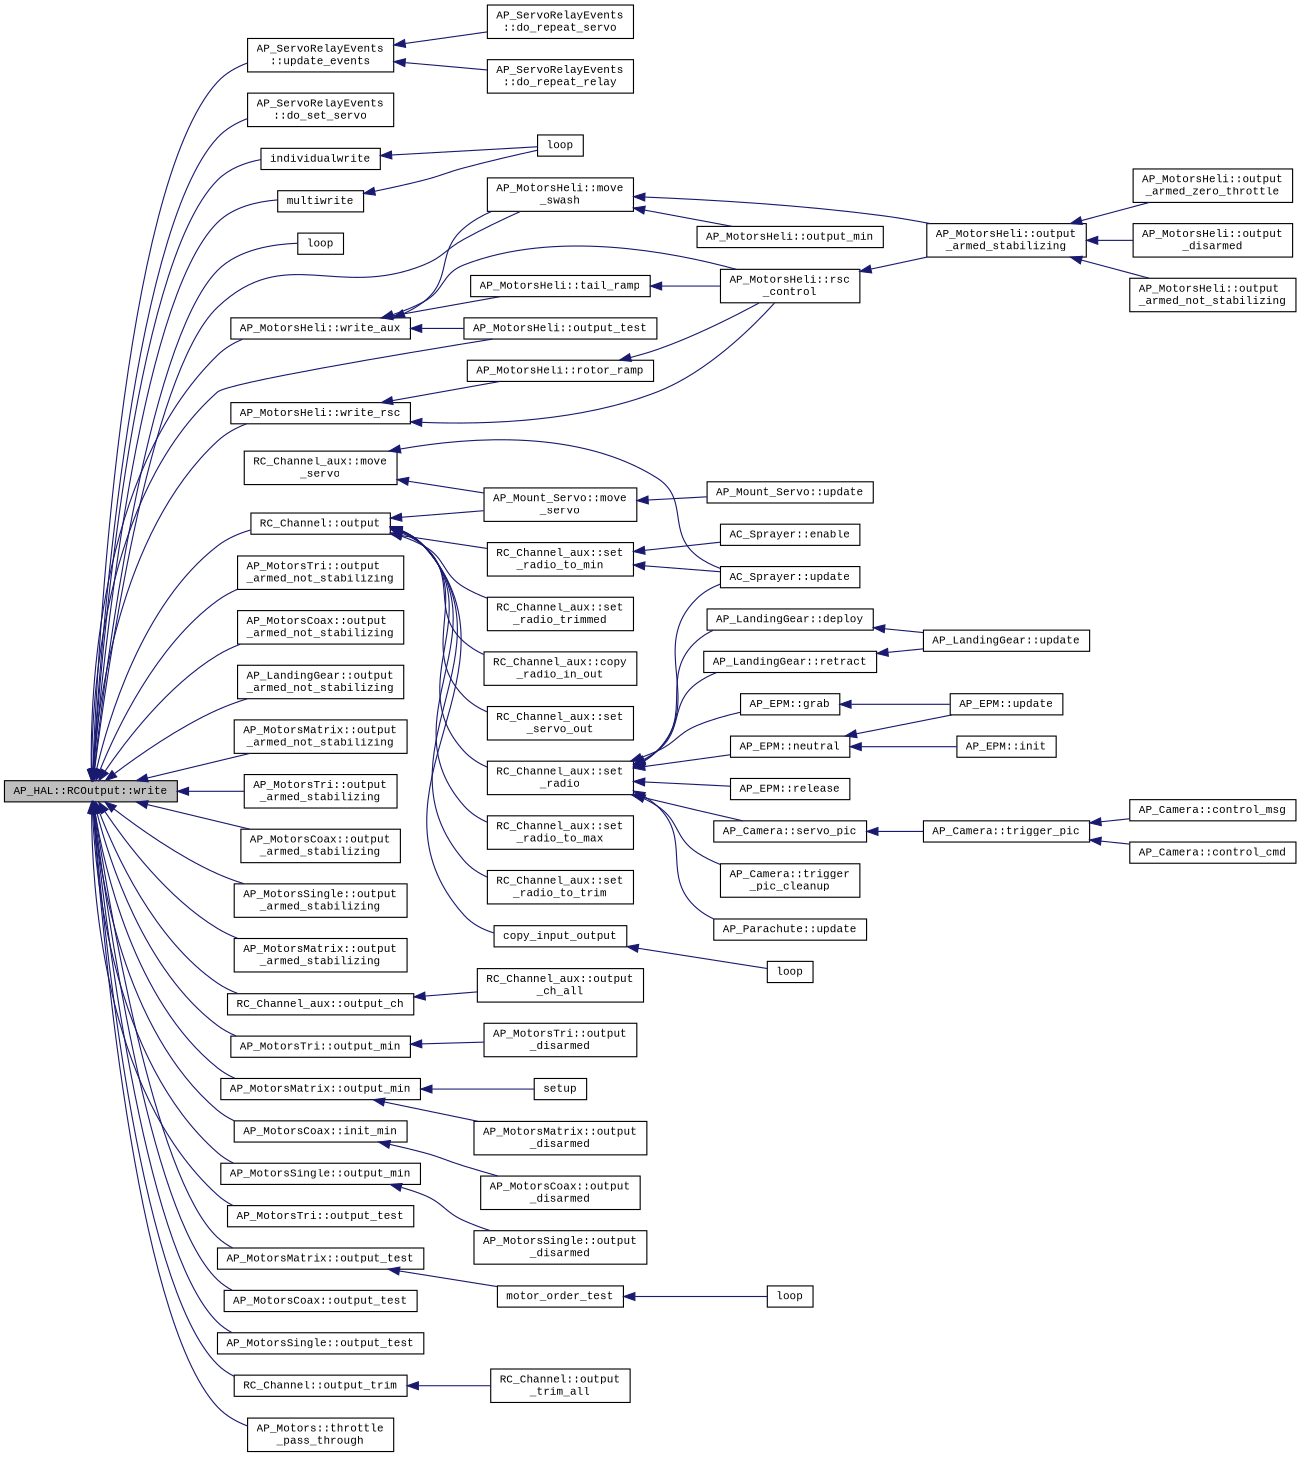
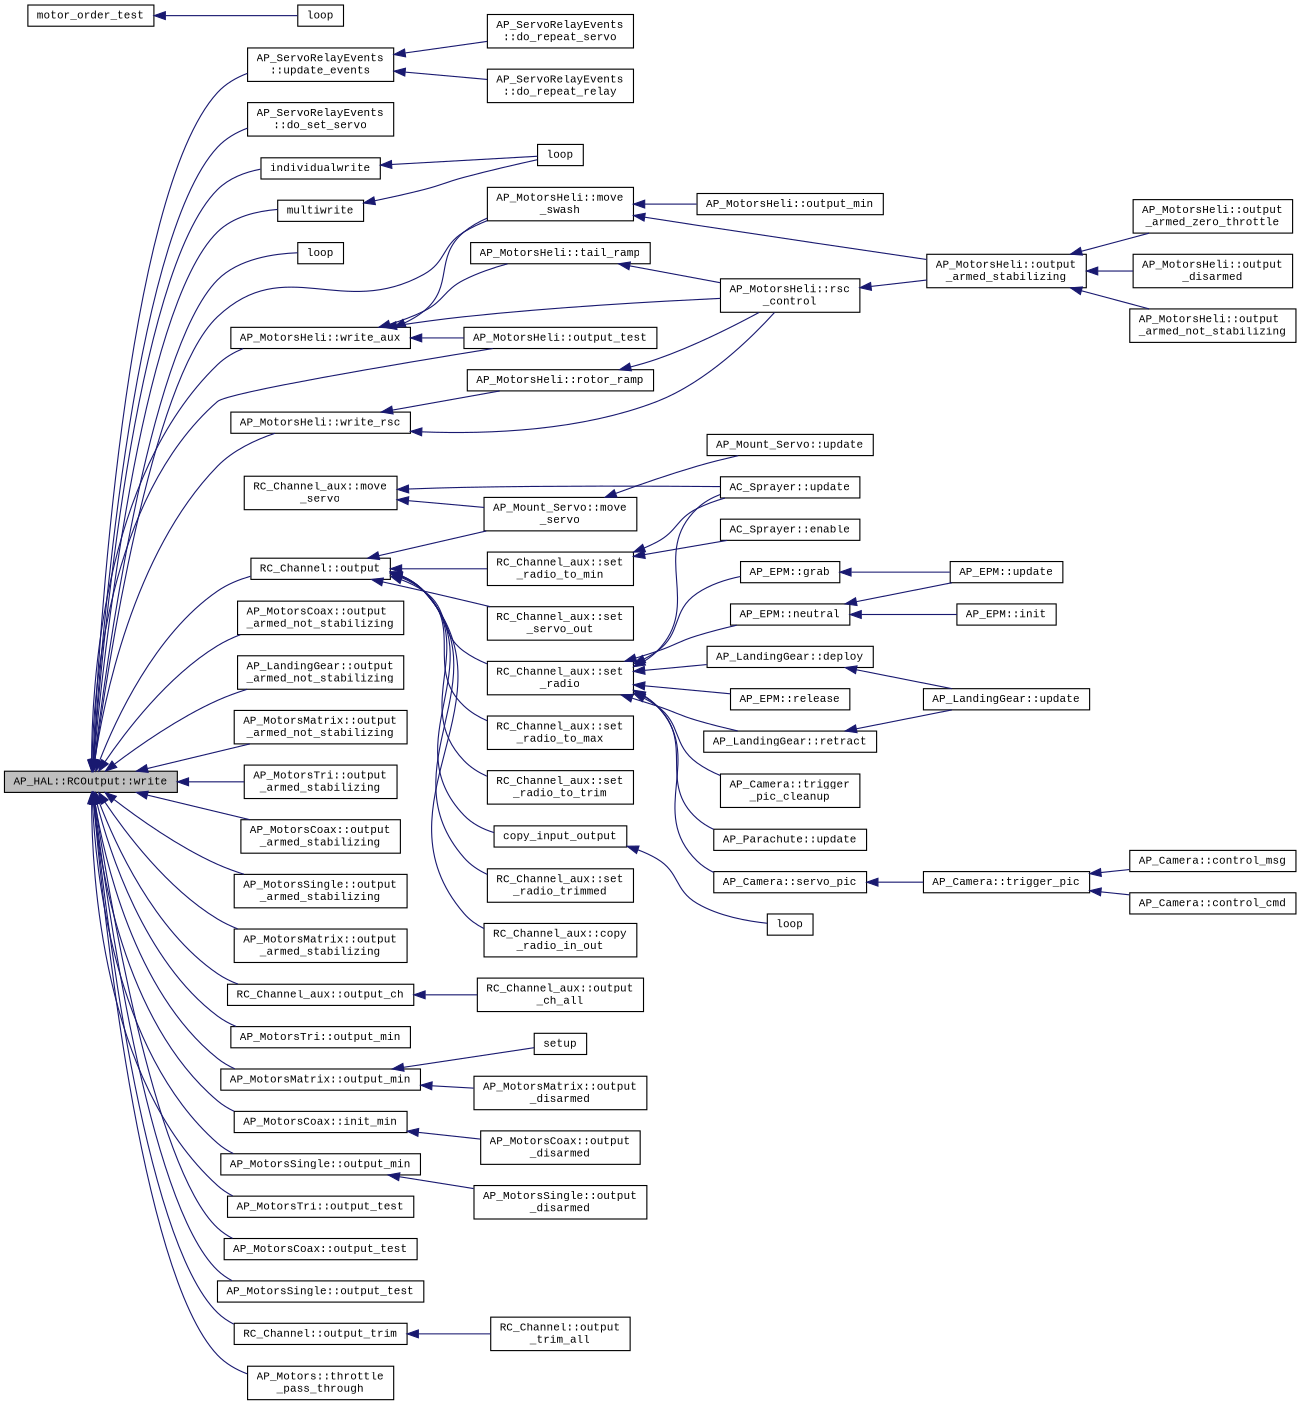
node "AP_MotorsTri::output _armed_not_stabilizing": removed
node "AP_MotorsTri::output _disarmed": removed
node "AP_MotorsMatrix::output_test": removed
